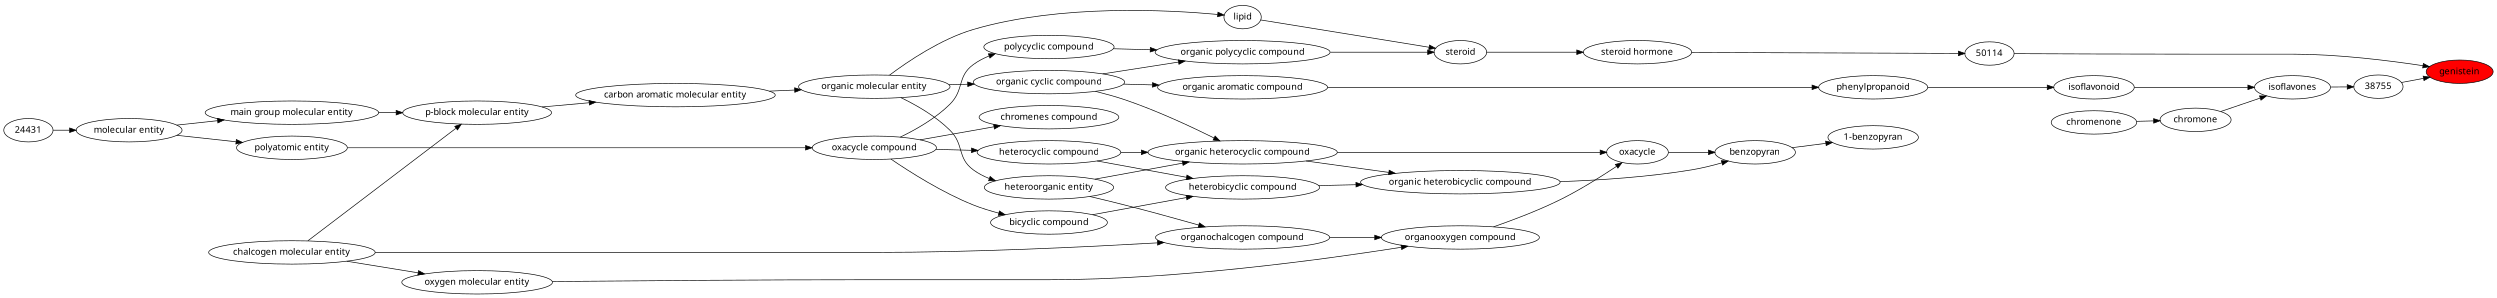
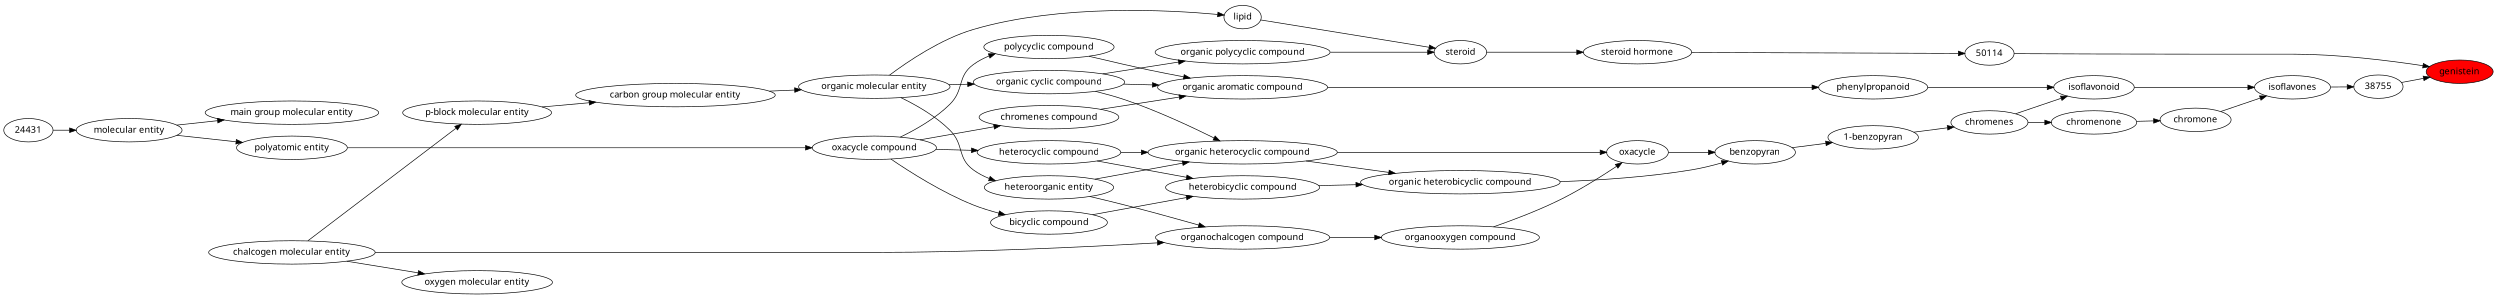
edge "polycyclic compound" -> "organic polycyclic compound": now "polycyclic compound" -> "organic aromatic compound"
node "carbon aromatic molecular entity": label "carbon aromatic molecular entity" -> "carbon group molecular entity"
edge "chromenes compound" -> "organic aromatic compound": added
edge "main group molecular entity" -> "p-block molecular entity": removed
node "chromenes": added
edge "oxygen molecular entity" -> "organooxygen compound": removed
